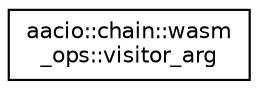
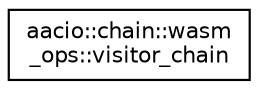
node "aacio::chain::wasm _ops::visitor_arg": label "aacio::chain::wasm _ops::visitor_arg" -> "aacio::chain::wasm _ops::visitor_chain"
